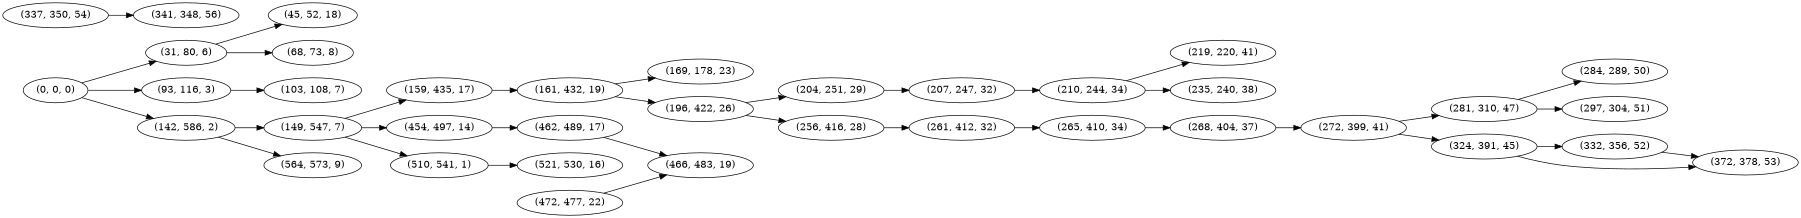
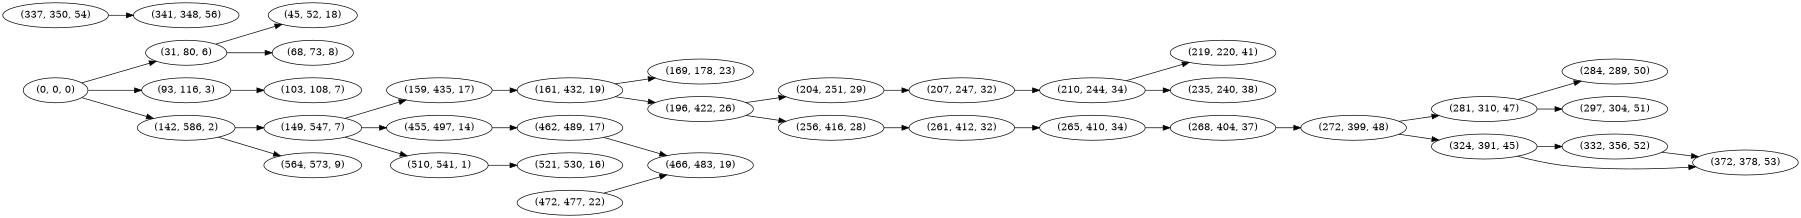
node "(454, 497, 14)": label "(454, 497, 14)" -> "(455, 497, 14)"
node "(272, 399, 41)": label "(272, 399, 41)" -> "(272, 399, 48)"
